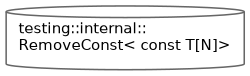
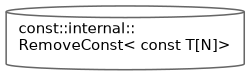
node "testing::internal:: RemoveConst< const T[N]>": label "testing::internal:: RemoveConst< const T[N]>" -> "const::internal:: RemoveConst< const T[N]>"
